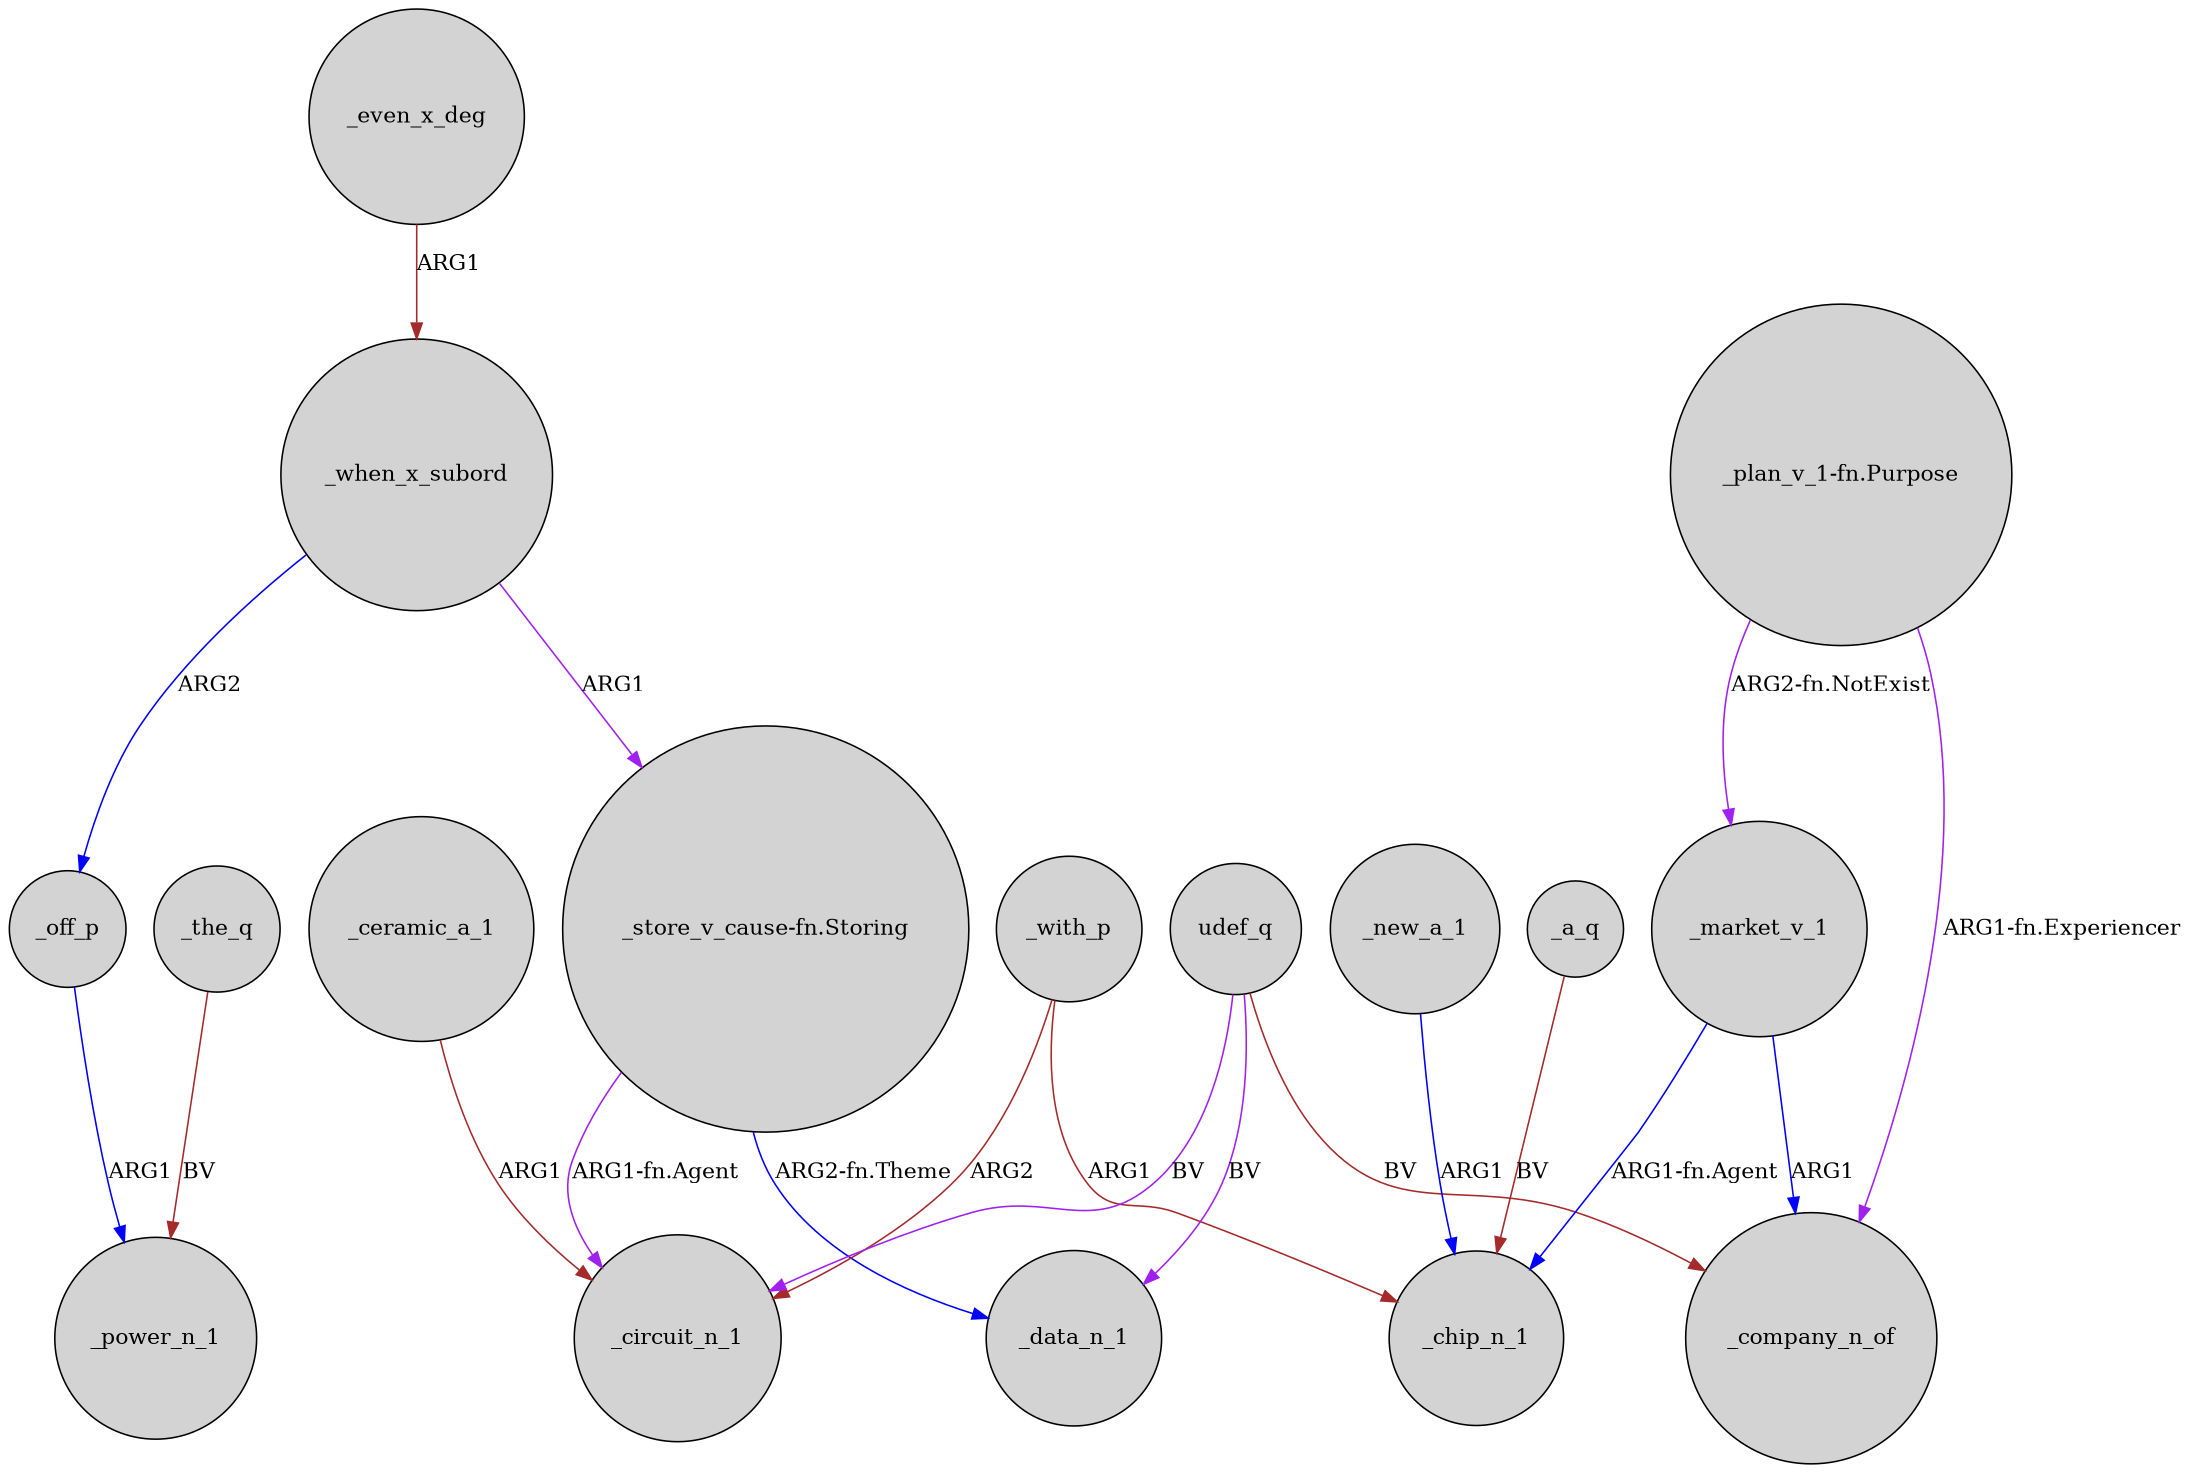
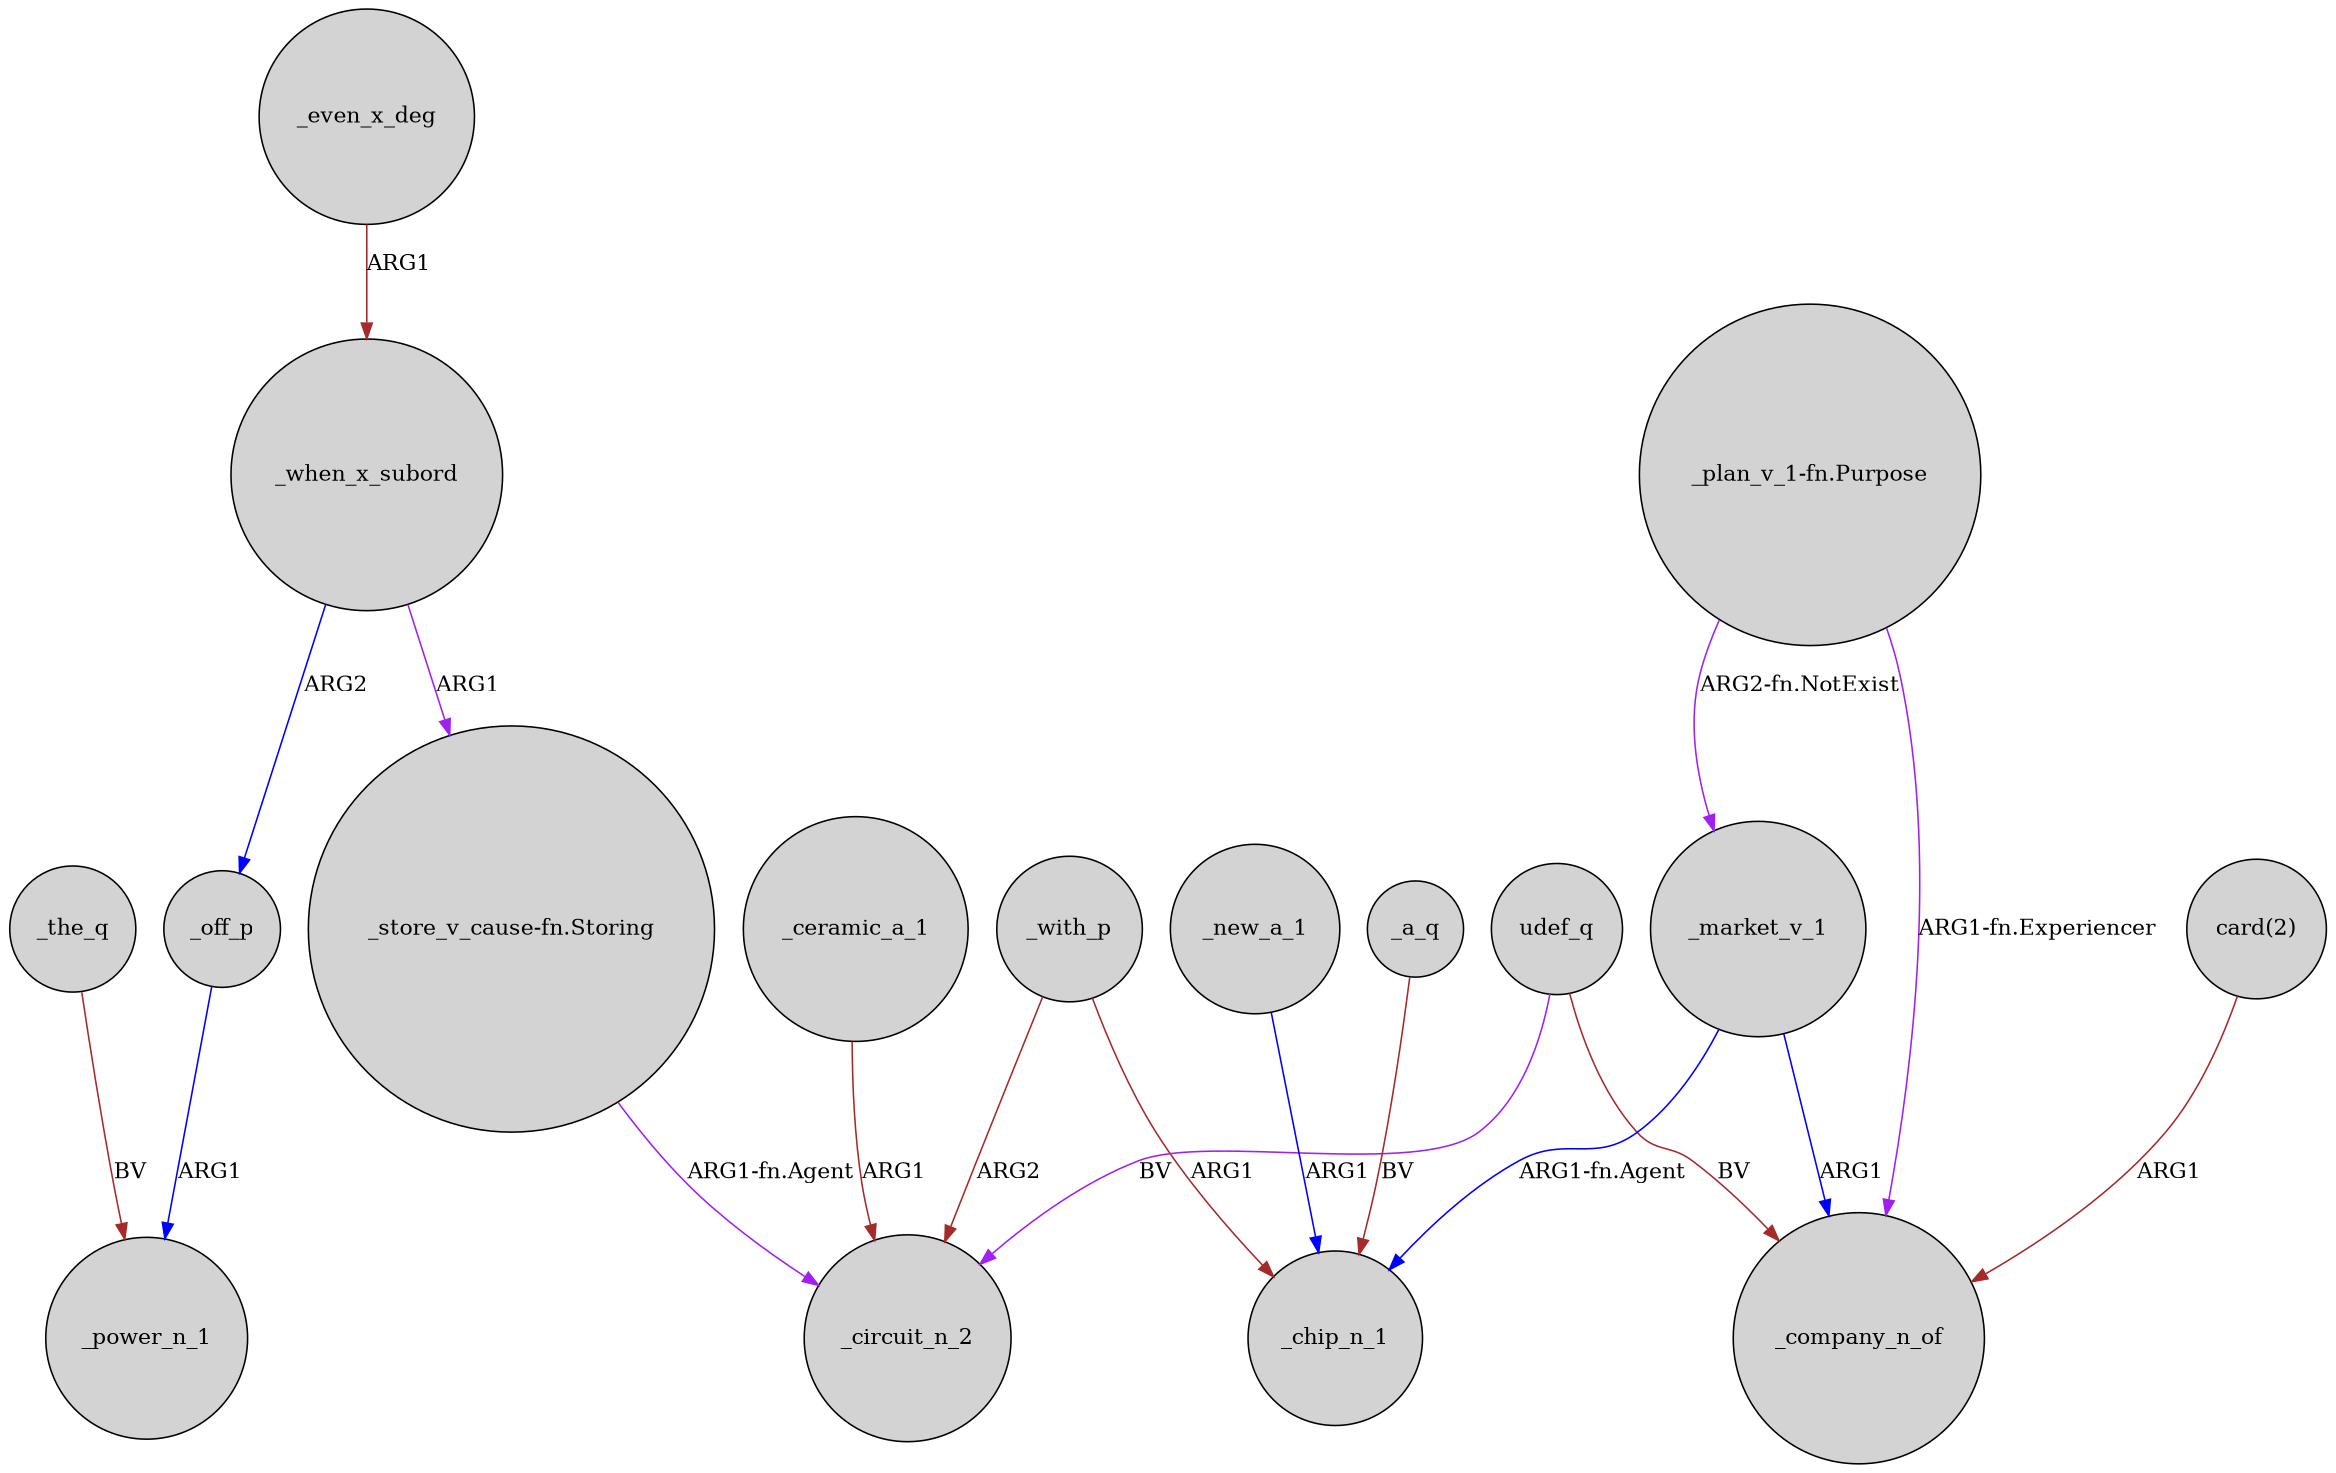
node "card(2)": added
node "_circuit_n_1": label "_circuit_n_1" -> "_circuit_n_2"
node "_data_n_1": removed
